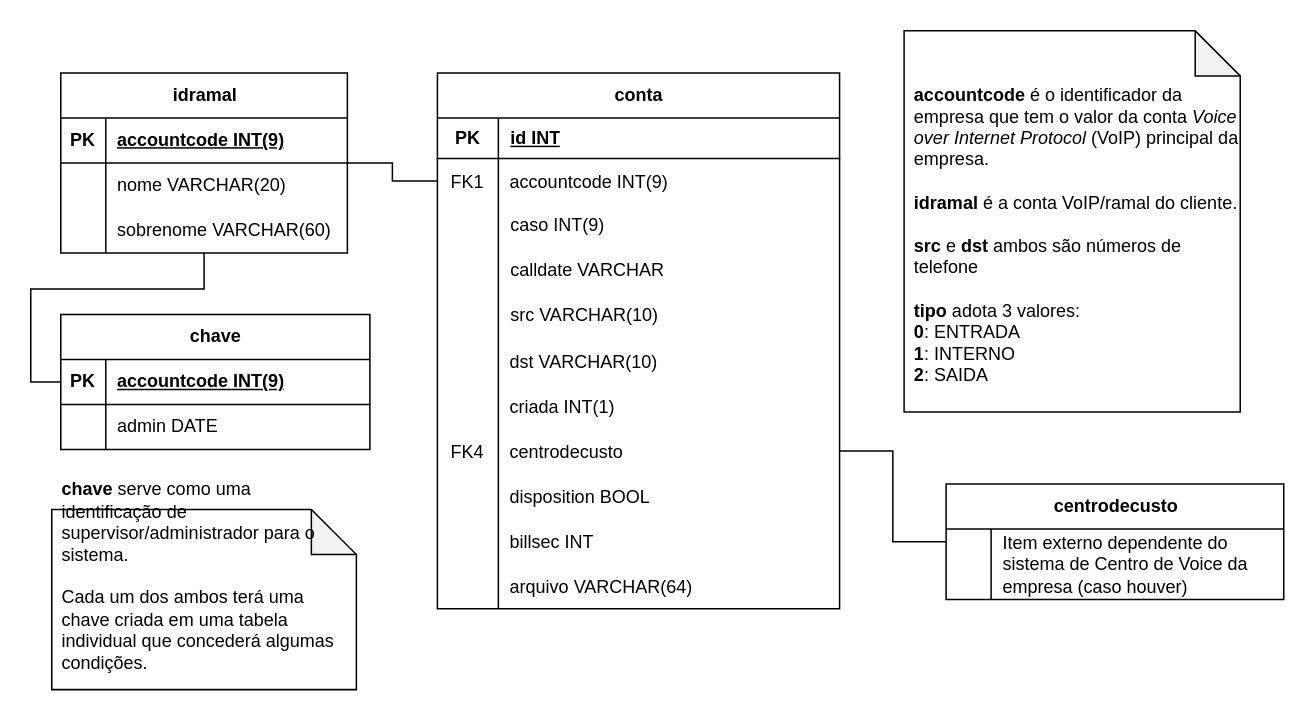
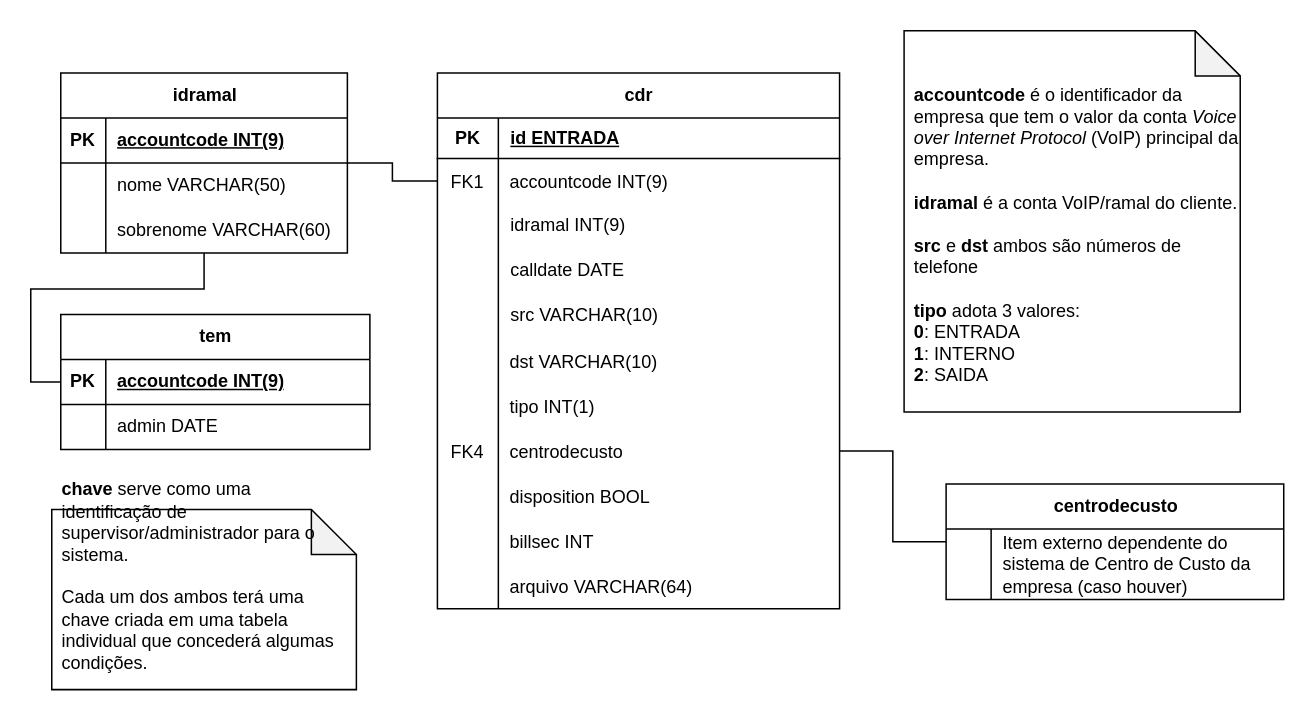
node "conta": label "conta" -> "cdr"
node "id INT": label "id INT" -> "id ENTRADA"
node "nome VARCHAR(20)": label "nome VARCHAR(20)" -> "nome VARCHAR(50)"
node "caso INT(9)": label "caso INT(9)" -> "idramal INT(9)"
node "calldate VARCHAR": label "calldate VARCHAR" -> "calldate DATE"
node "chave": label "chave" -> "tem"
node "criada INT(1)": label "criada INT(1)" -> "tipo INT(1)"
node "Item externo dependente do sistema de Centro de Voice da empresa (caso houver)": label "Item externo dependente do sistema de Centro de Voice da empresa (caso houver)" -> "Item externo dependente do sistema de Centro de Custo da empresa (caso houver)"
